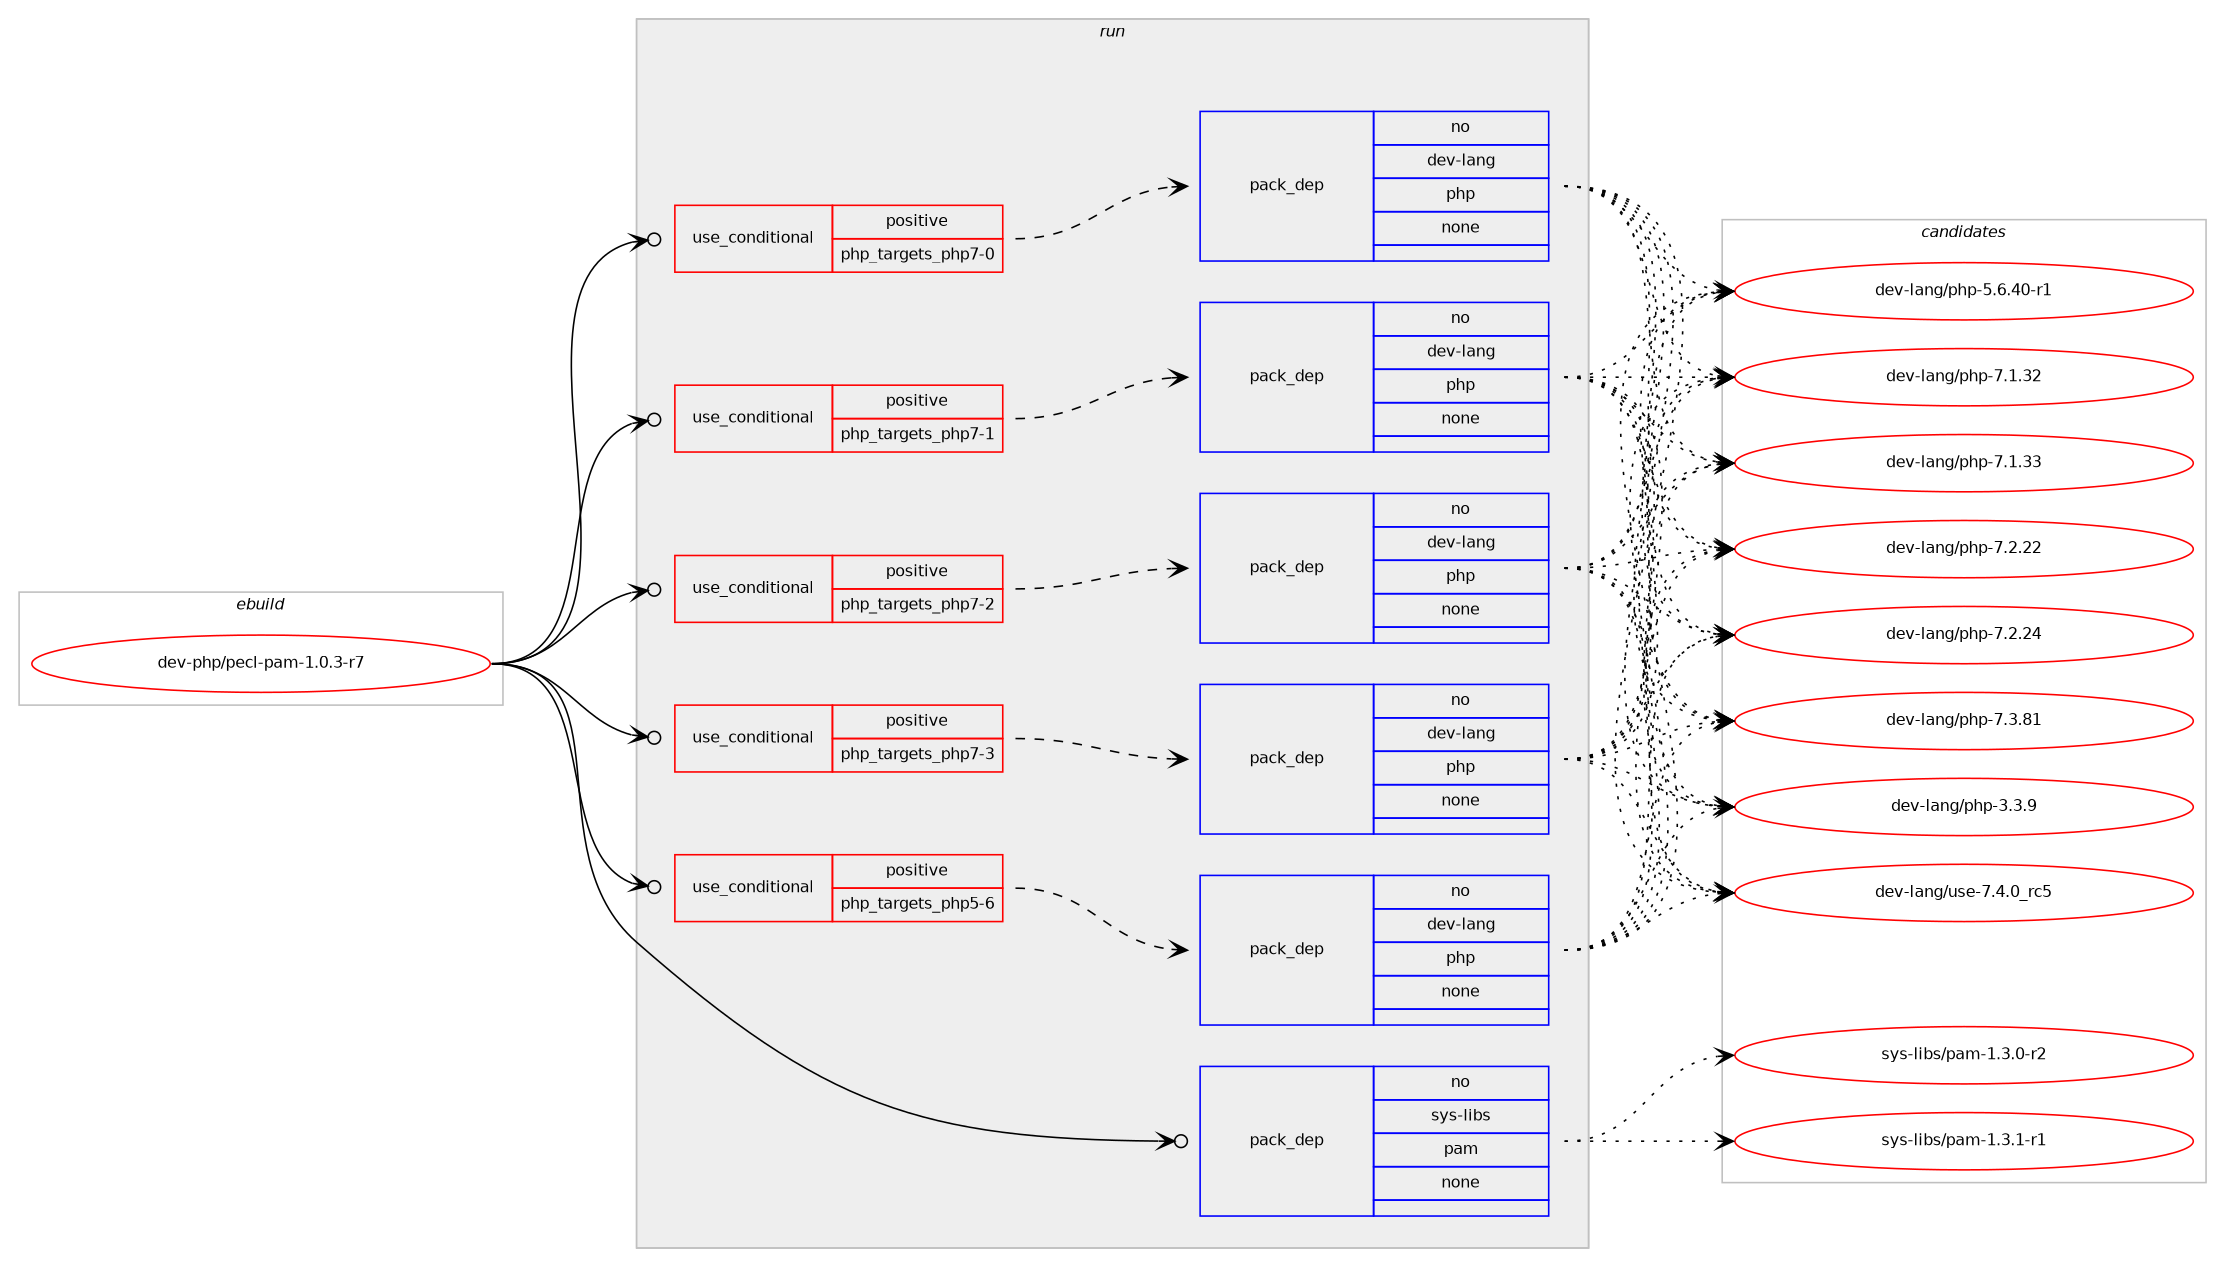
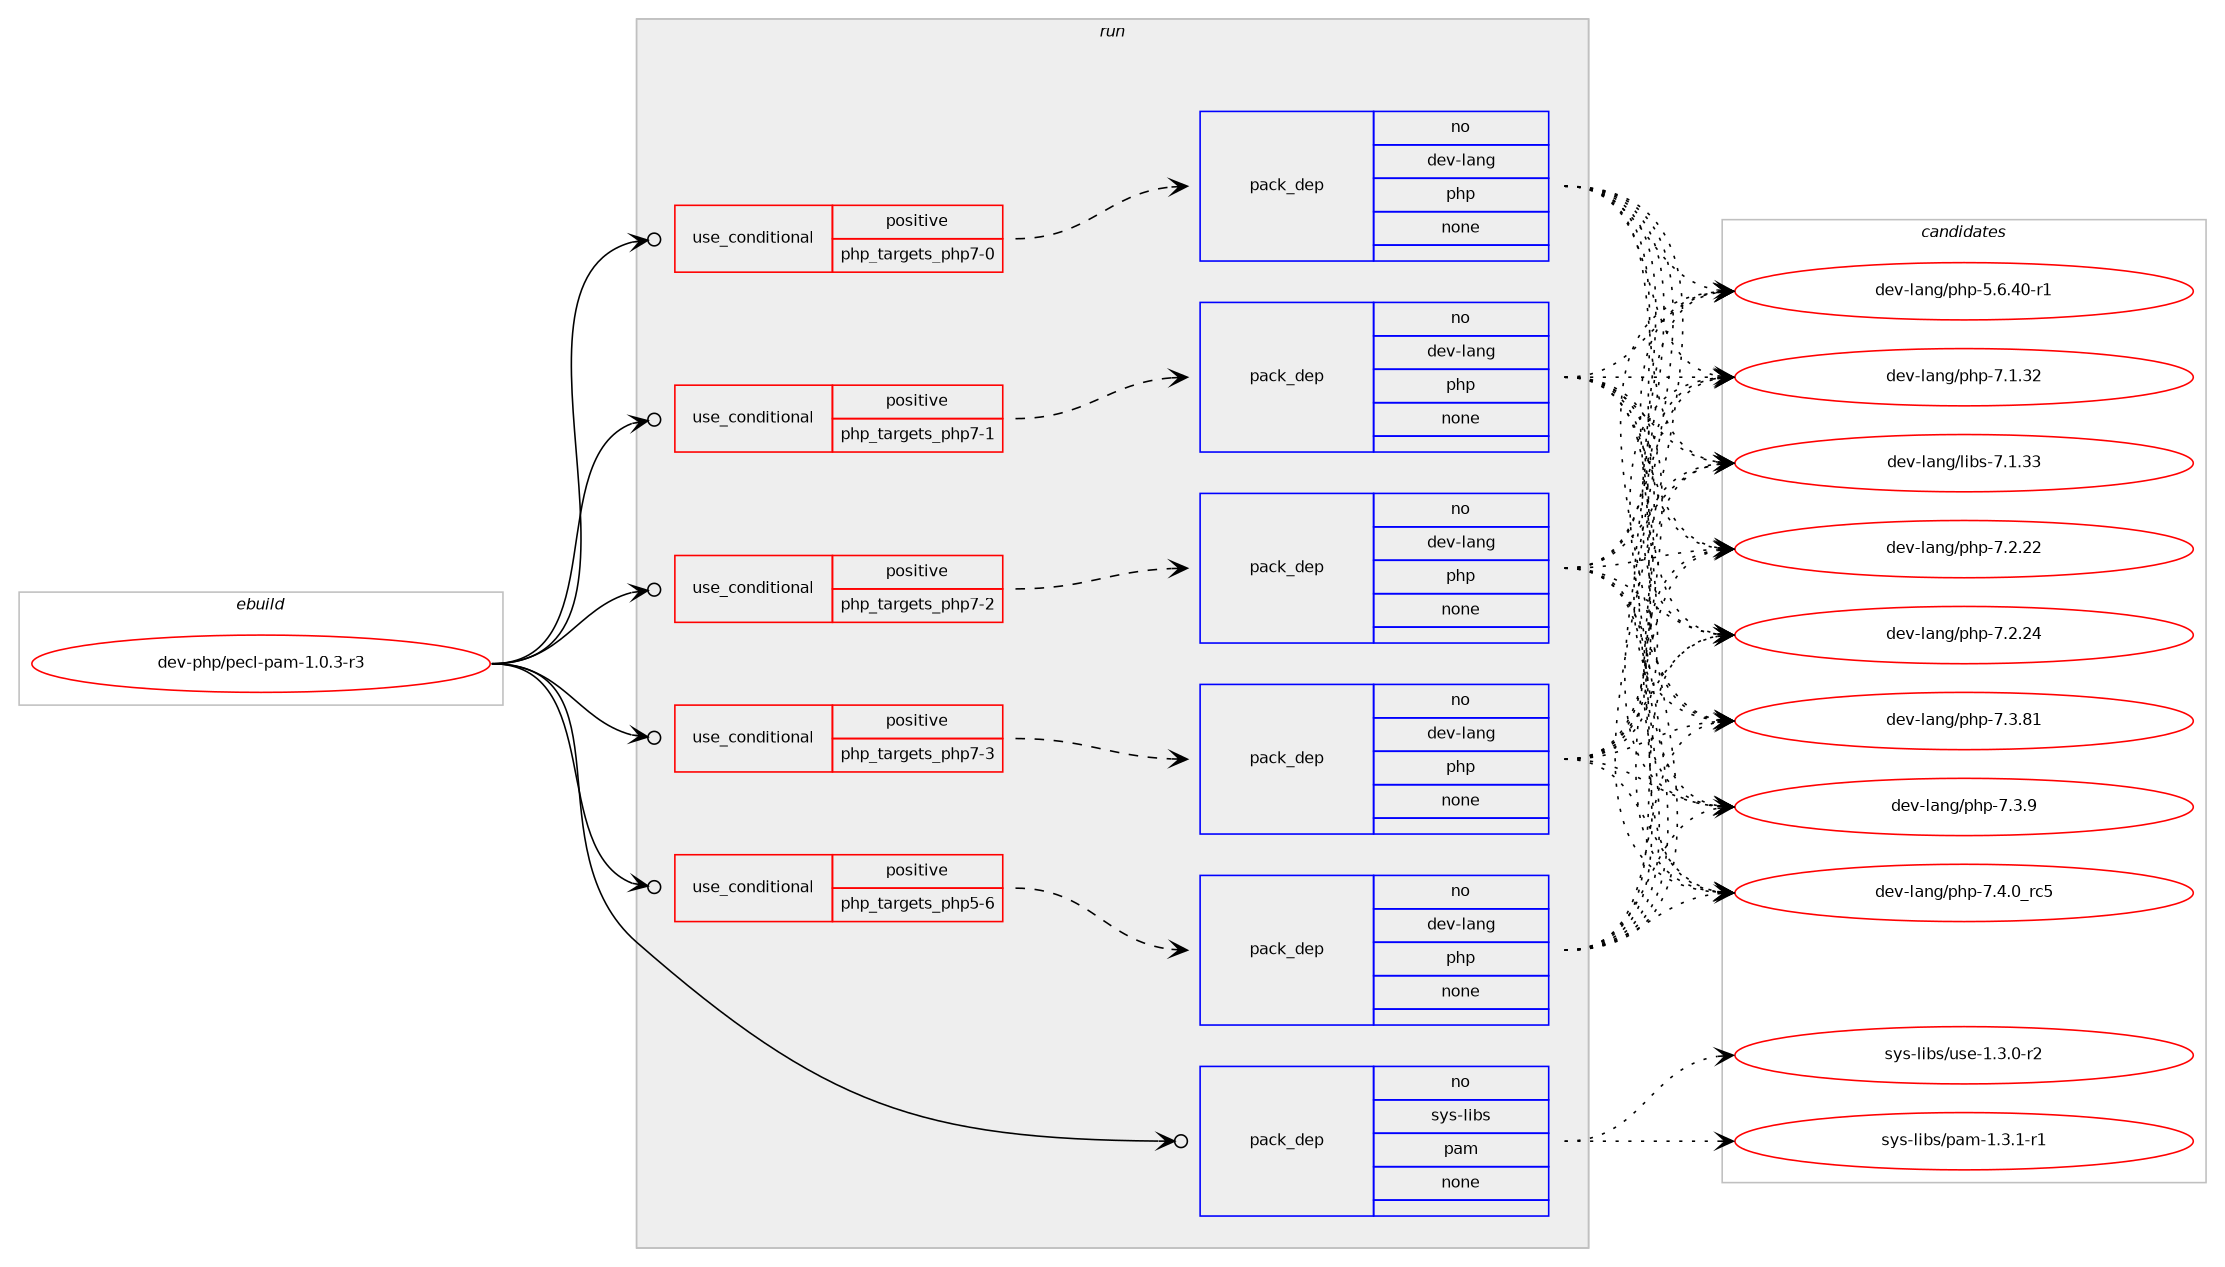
node "dev-lang/php-7.1.33": label "dev-lang/php-7.1.33" -> "dev-lang/libs-7.1.33"
node "dev-php/pecl-pam-1.0.3-r7": label "dev-php/pecl-pam-1.0.3-r7" -> "dev-php/pecl-pam-1.0.3-r3"
node "dev-lang/php-3.3.9": label "dev-lang/php-3.3.9" -> "dev-lang/php-7.3.9"
node "dev-lang/use-7.4.0_rc5": label "dev-lang/use-7.4.0_rc5" -> "dev-lang/php-7.4.0_rc5"
node "sys-libs/pam-1.3.0-r2": label "sys-libs/pam-1.3.0-r2" -> "sys-libs/use-1.3.0-r2"
